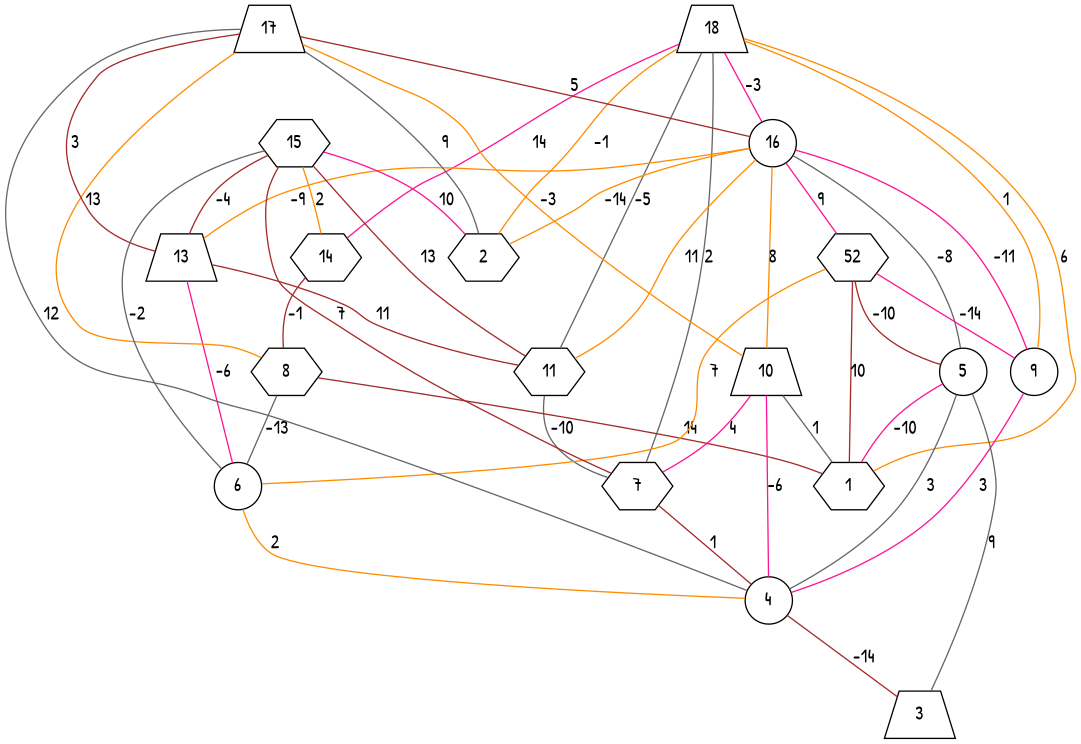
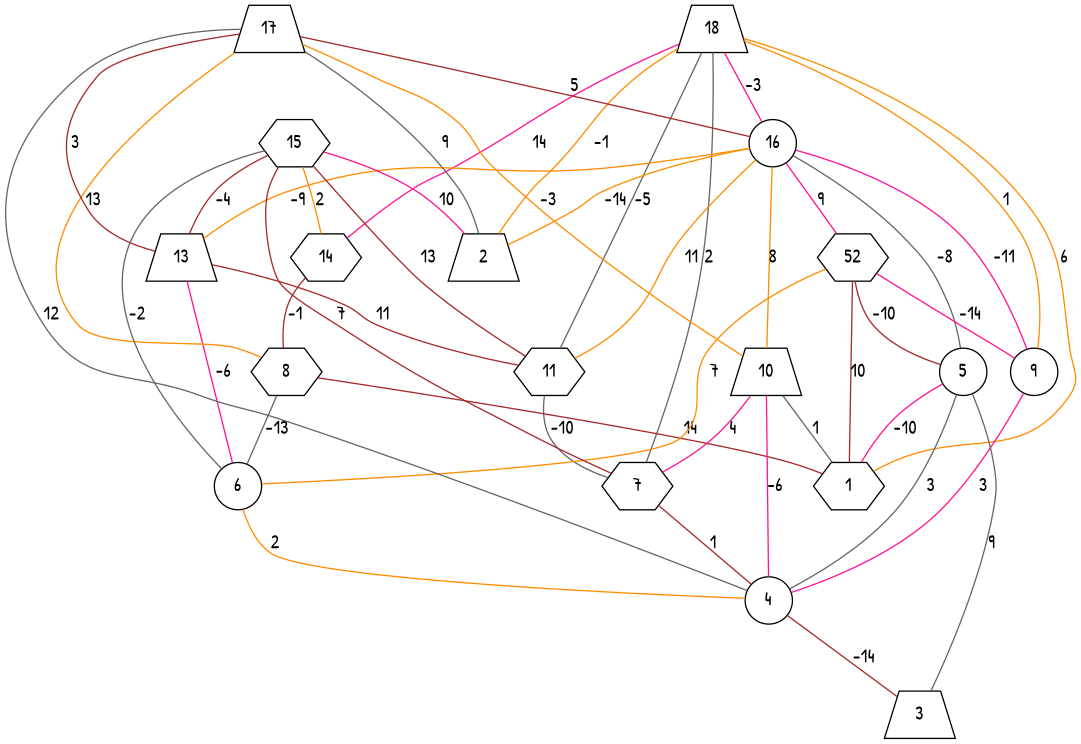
node "2": shape hexagon -> trapezium
